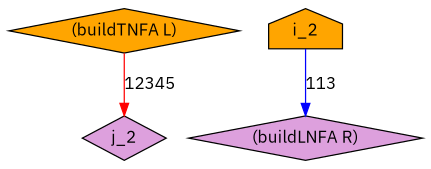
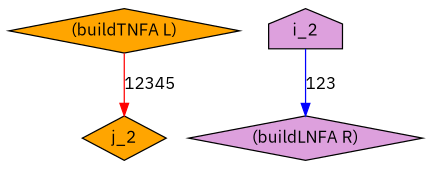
node "i_2": fillcolor orange -> plum
edge "i_2" -> "(buildLNFA R)": label "113" -> "123"
node "j_2": fillcolor plum -> orange
